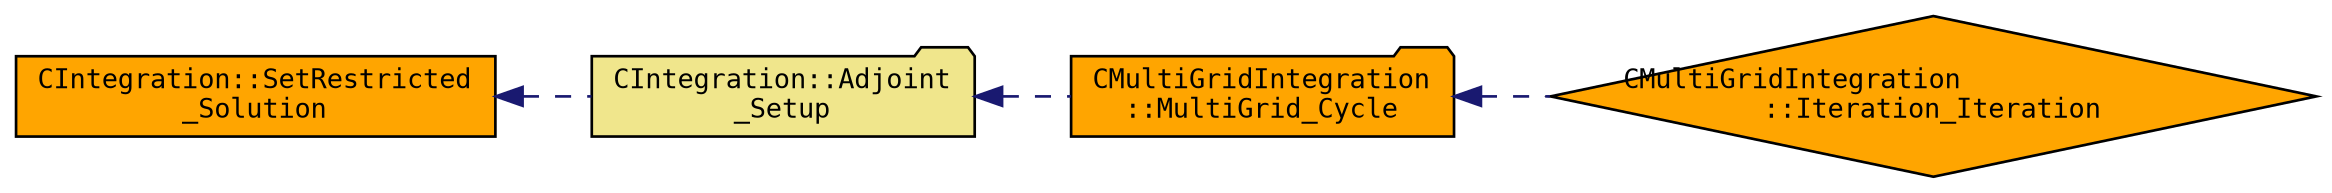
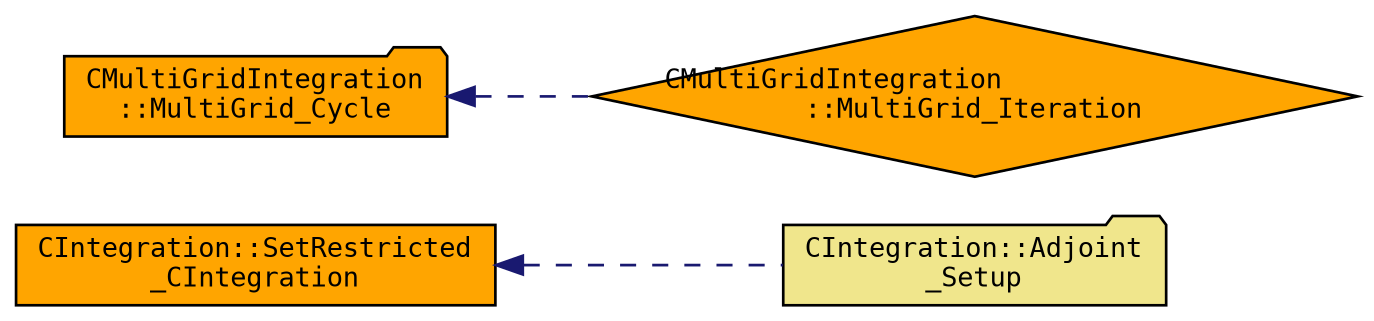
node "CIntegration::SetRestricted _Solution": label "CIntegration::SetRestricted _Solution" -> "CIntegration::SetRestricted _CIntegration"
edge "CMultiGridIntegration ::MultiGrid_Cycle" -> "CIntegration::Adjoint _Setup": removed
node "CMultiGridIntegration ::Iteration_Iteration": label "CMultiGridIntegration ::Iteration_Iteration" -> "CMultiGridIntegration ::MultiGrid_Iteration"
